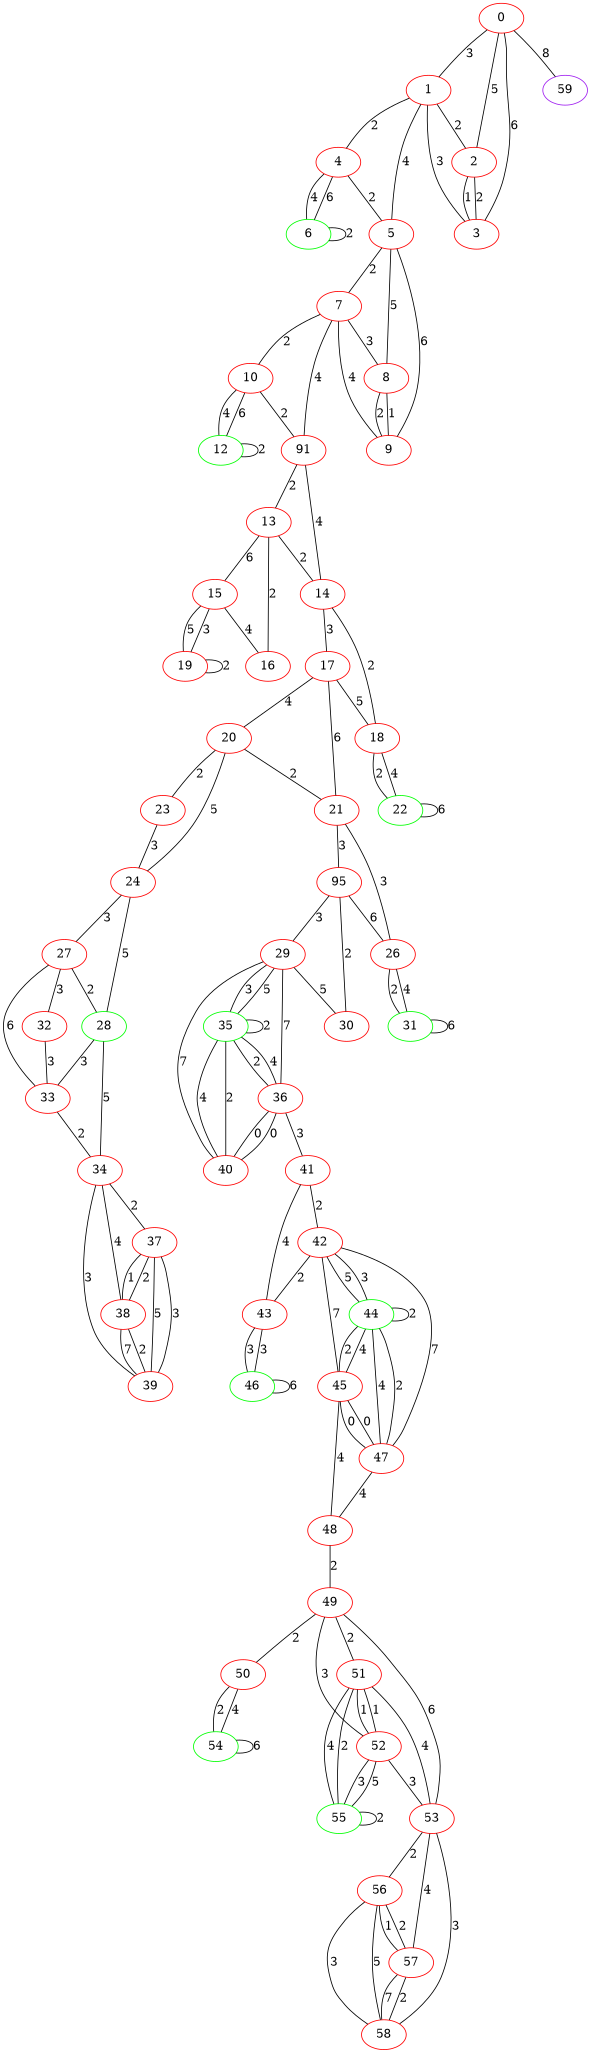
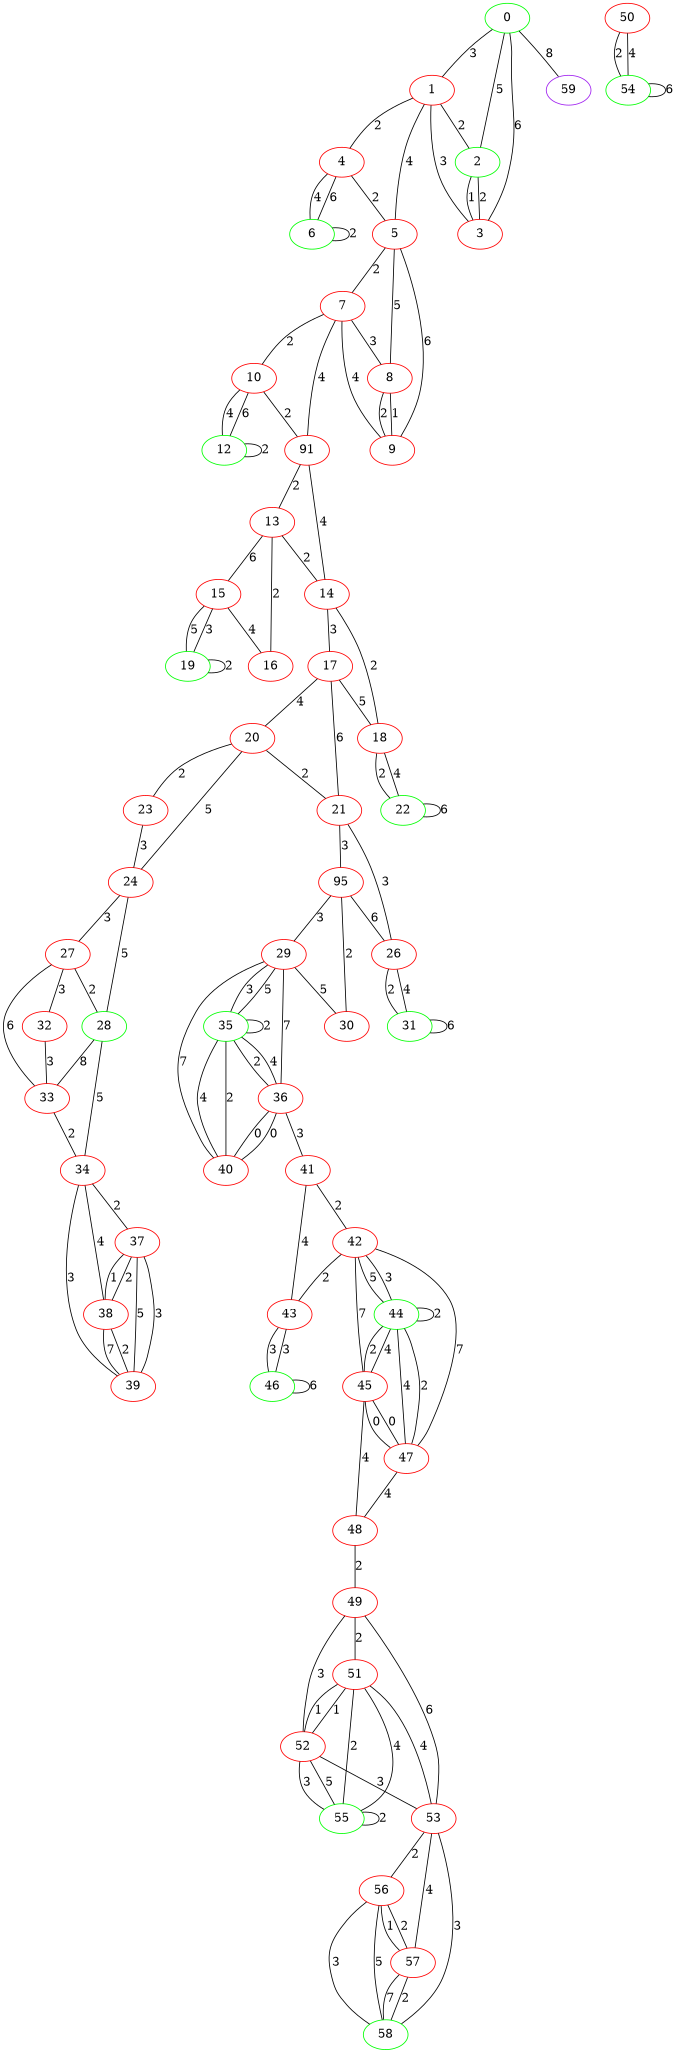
node "0": color red -> green
node "2": color red -> green
node "19": color red -> green
edge "28" -- "33": label "3" -> "8"
edge "49" -- "50": removed, label "2"
node "58": color red -> green
